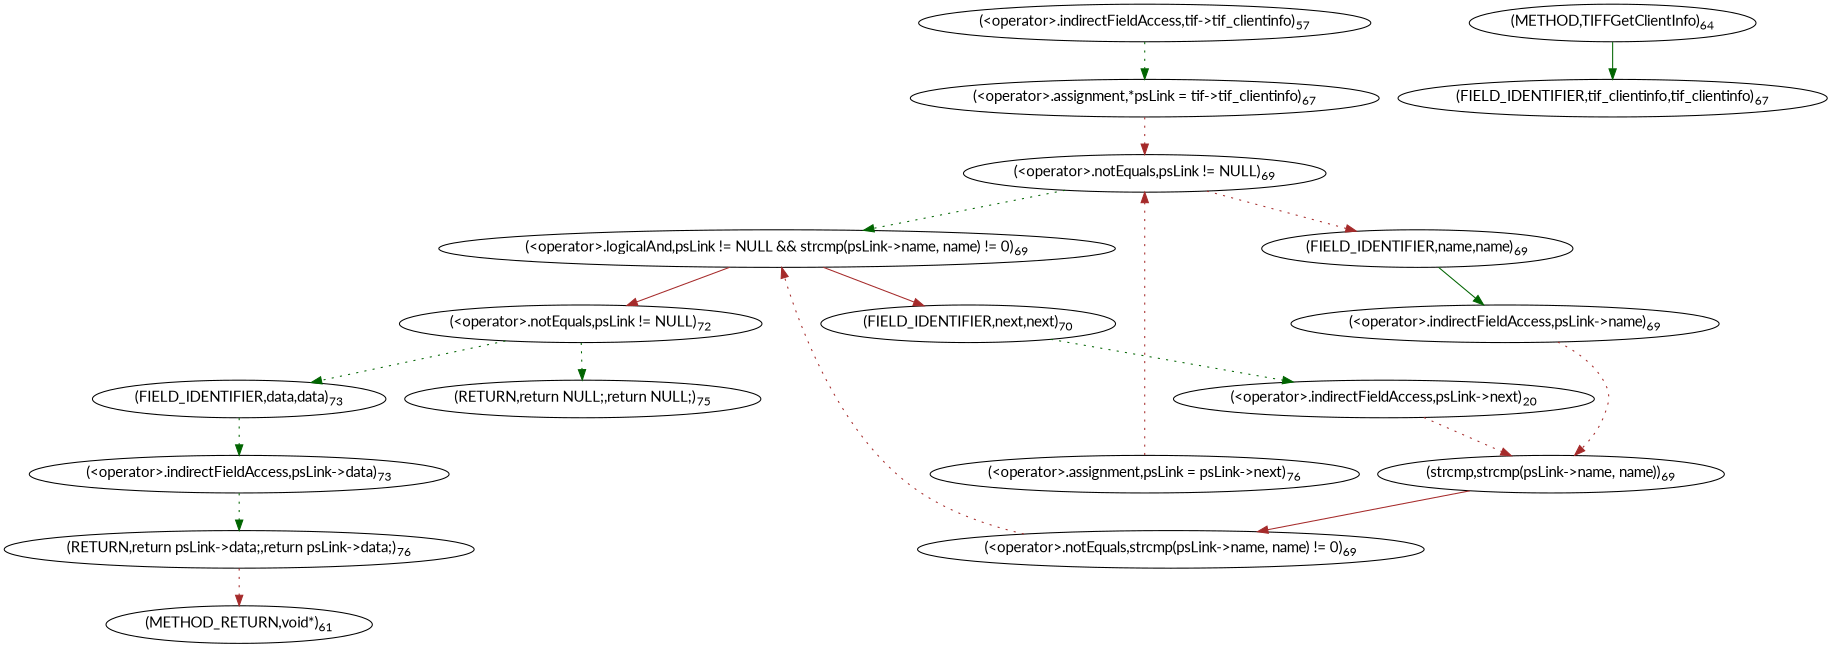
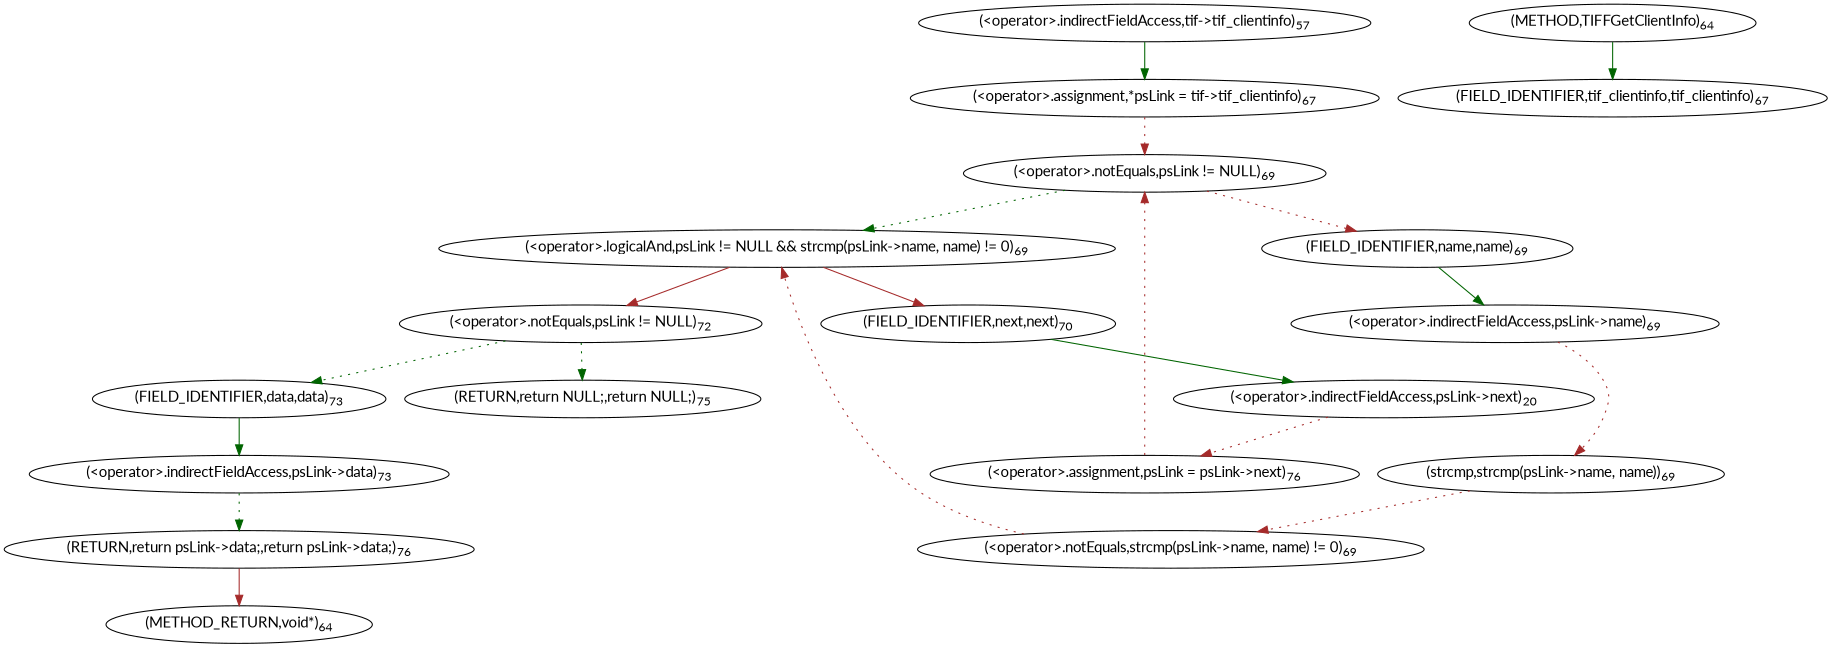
edge "(<operator>.indirectFieldAccess,tif->tif_clientinfo)" -> "(<operator>.assignment,*psLink = tif->tif_clientinfo)": style dotted -> solid
edge "(FIELD_IDENTIFIER,next,next)" -> "(<operator>.indirectFieldAccess,psLink->next)": style dotted -> solid
edge "(FIELD_IDENTIFIER,data,data)" -> "(<operator>.indirectFieldAccess,psLink->data)": style dotted -> solid
edge "(<operator>.indirectFieldAccess,psLink->next)" -> "(strcmp,strcmp(psLink->name, name))": now "(<operator>.indirectFieldAccess,psLink->next)" -> "(<operator>.assignment,psLink = psLink->next)"
edge "(strcmp,strcmp(psLink->name, name))" -> "(<operator>.notEquals,strcmp(psLink->name, name) != 0)": style solid -> dotted
edge "(RETURN,return psLink->data;,return psLink->data;)" -> "(METHOD_RETURN,void*)": style dotted -> solid
node "(METHOD_RETURN,void*)": text "61" -> "64"
